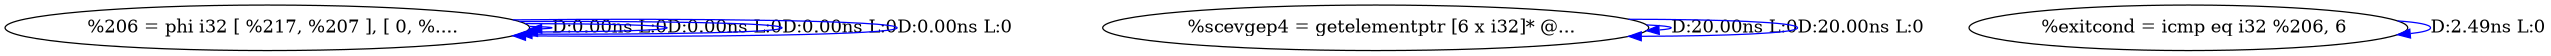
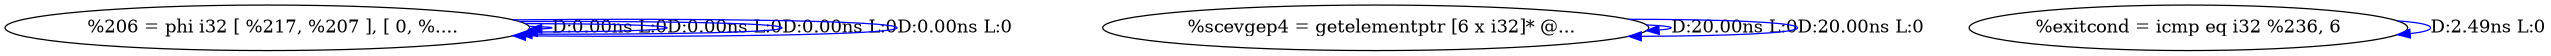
node "%exitcond = icmp eq i32 %206, 6": label "%exitcond = icmp eq i32 %206, 6" -> "%exitcond = icmp eq i32 %236, 6"
